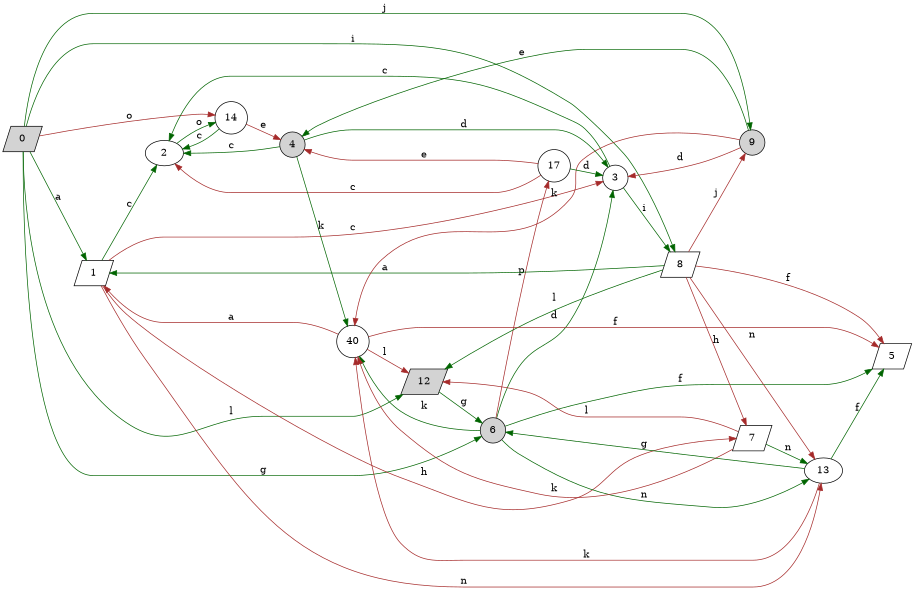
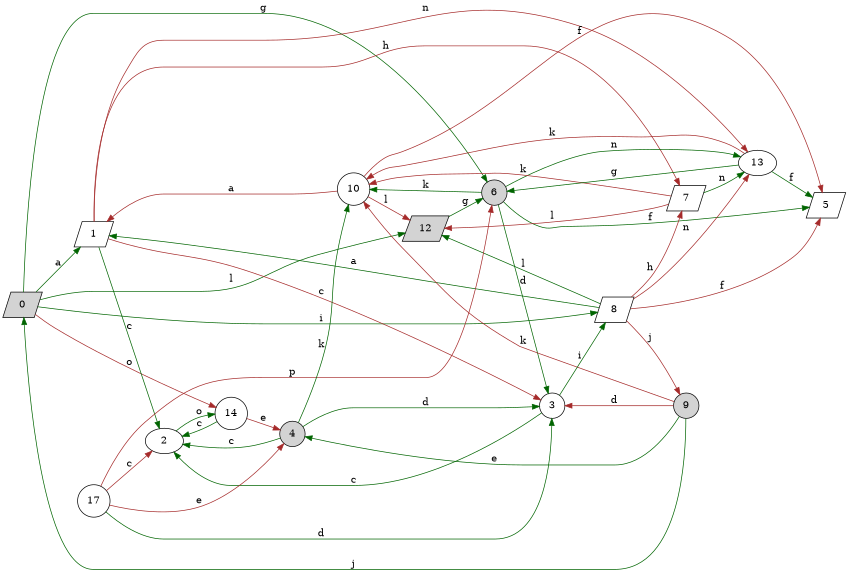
edge "0" -> "9": reversed
edge "6" -> "17": reversed
node "40": label "40" -> "10"
